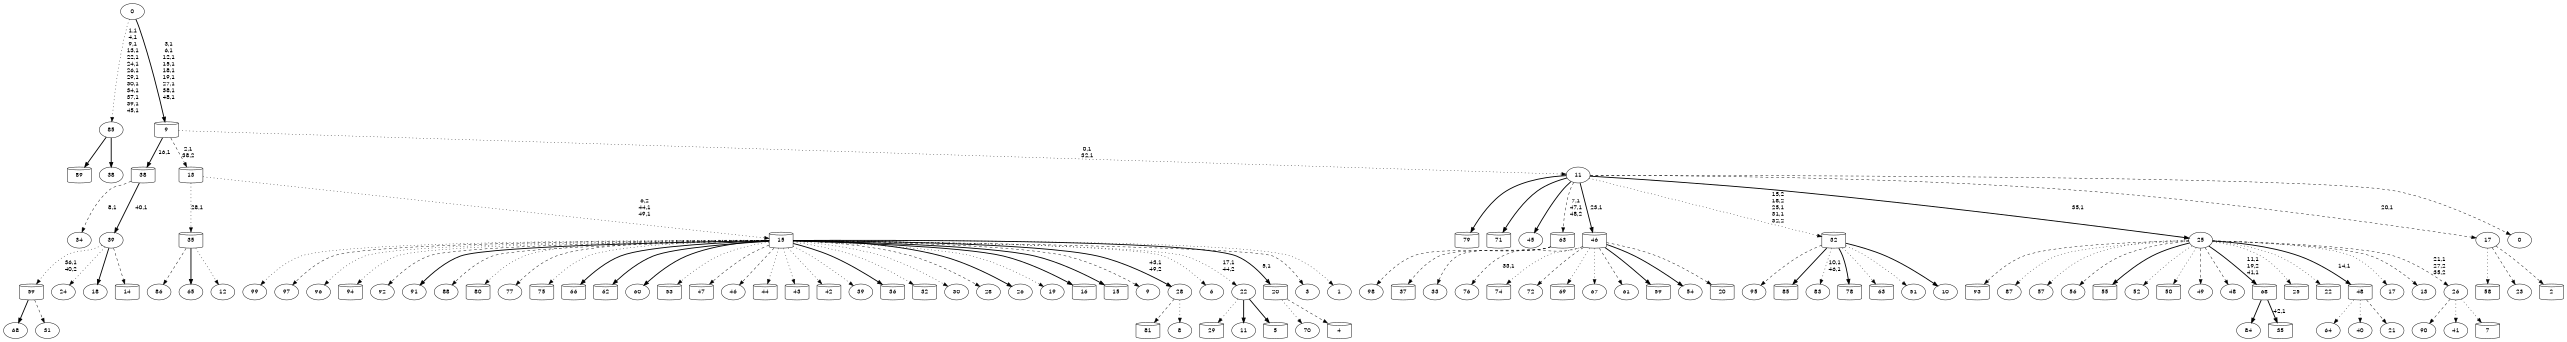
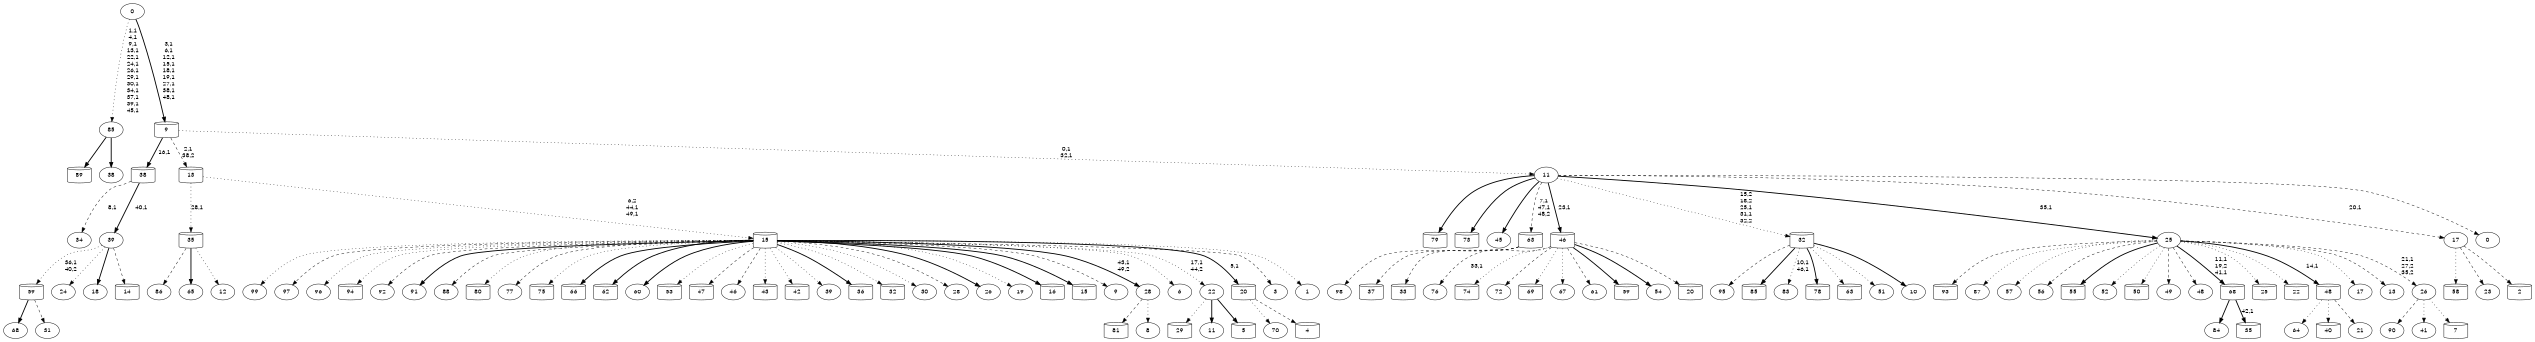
node "71": label "71" -> "73"
node "44": removed
node "33": shape ellipse -> cylinder
node "40": shape ellipse -> cylinder
